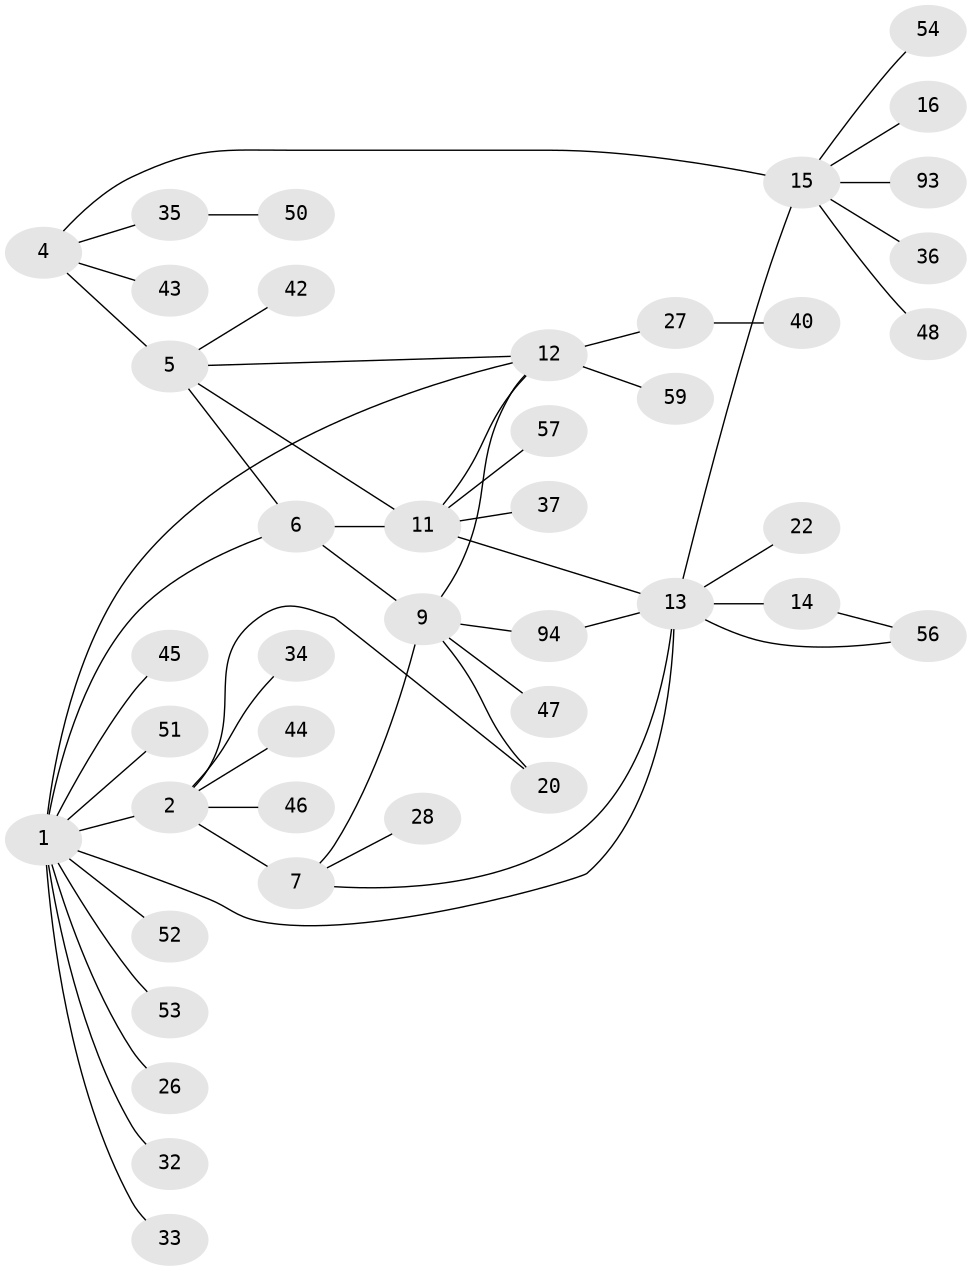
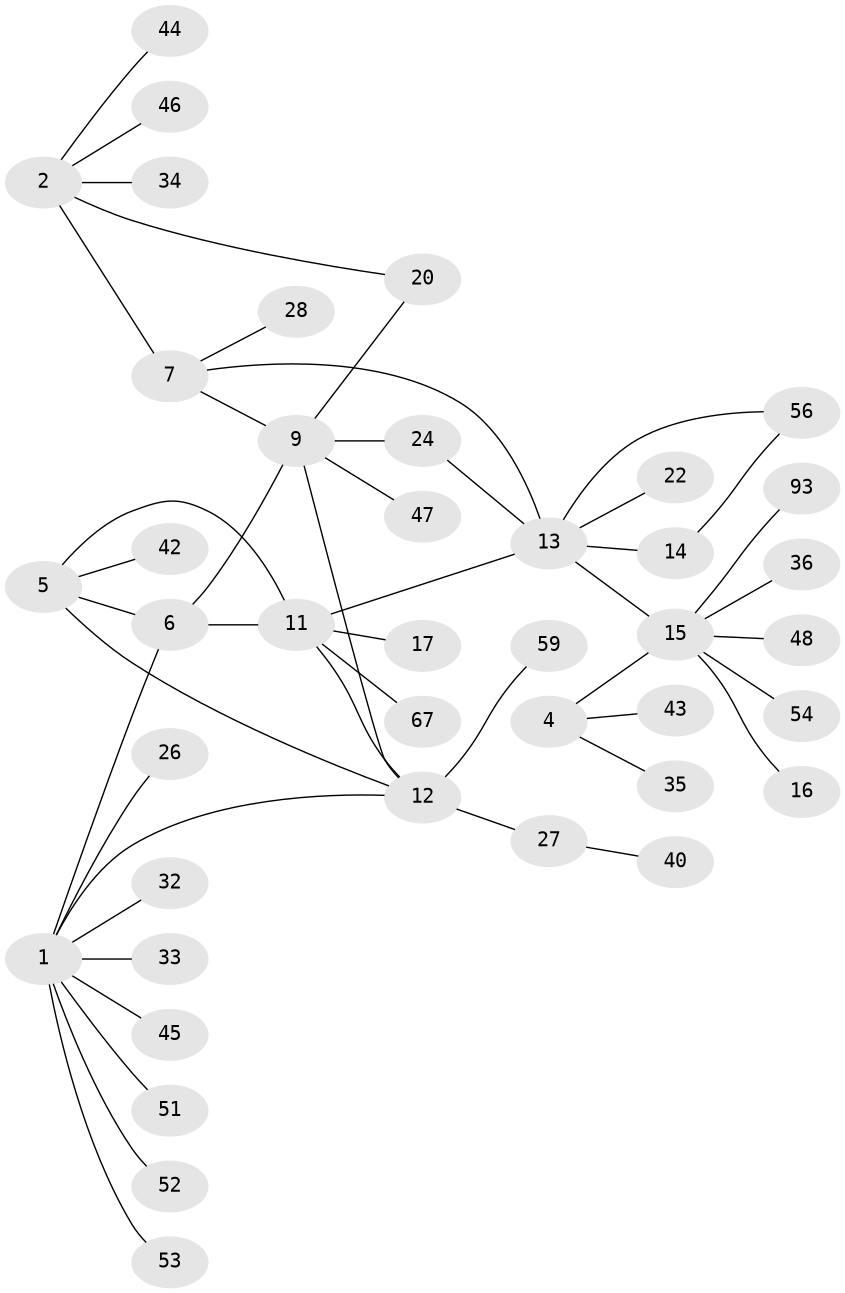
node "50": removed
edge "4" -- "5": removed
node "57": label "57" -> "67"
node "37": label "37" -> "17"
node "94": label "94" -> "24"
edge "2" -- "1": removed
edge "13" -- "1": removed
